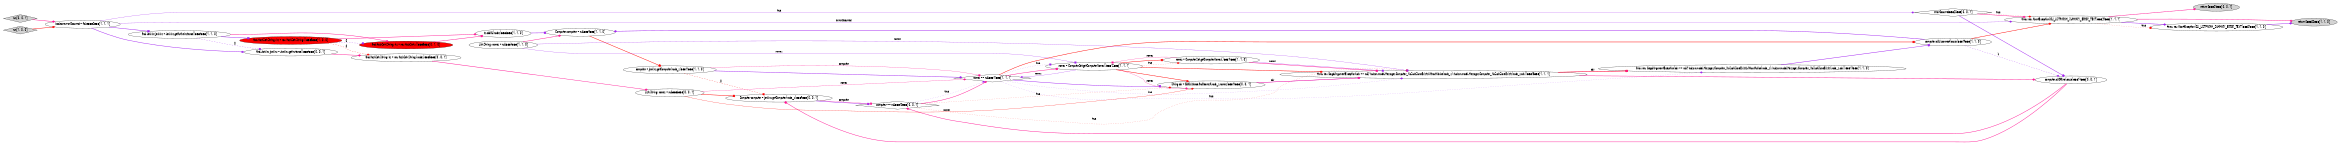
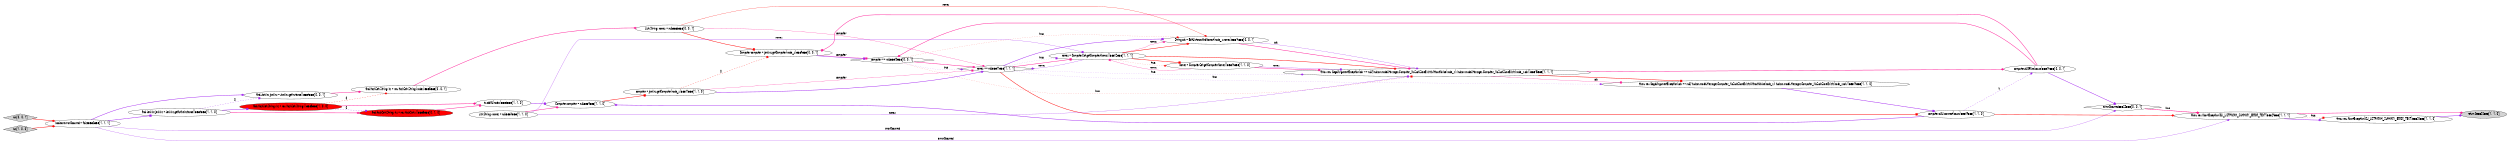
node "return 0@@@31@@@['0', '0', '1']": removed
edge "boolean errorOccurred = false@@@3@@@['1', '1', '1']" -> "errorOccurred@@@28@@@['0', '0', '1']": label "true" -> "errorOccurred"
edge "run['0', '0', '1']" -> "boolean errorOccurred = false@@@3@@@['1', '1', '1']": color deeppink -> red
edge "errorOccurred@@@28@@@['0', '0', '1']" -> "computer.cliOffline(cause)@@@17@@@['0', '0', '1']": reversed
edge "List<String> names = null@@@6@@@['0', '0', '1']" -> "names == null@@@11@@@['1', '1', '1']": label "names" -> "computer"
